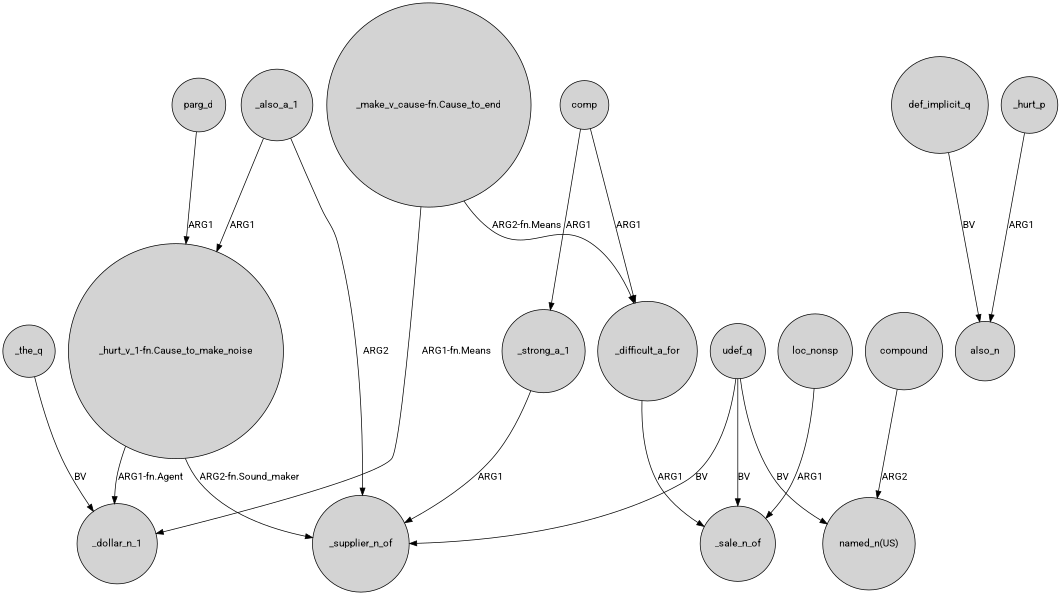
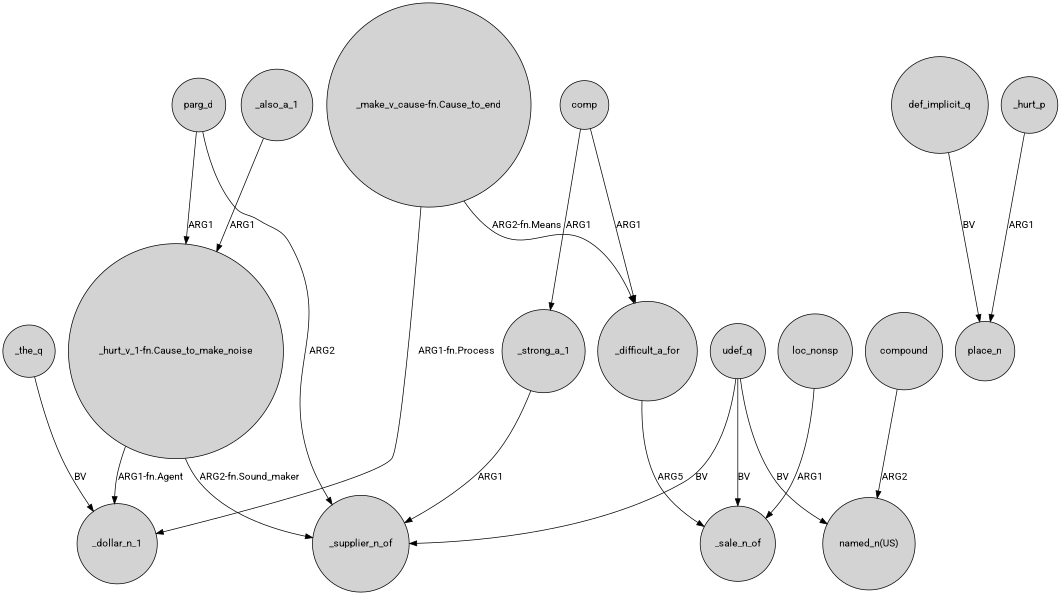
edge "_also_a_1" -> "_supplier_n_of": now "parg_d" -> "_supplier_n_of"
edge "_make_v_cause-fn.Cause_to_end" -> "_dollar_n_1": label "ARG1-fn.Means" -> "ARG1-fn.Process"
node "also_n": label "also_n" -> "place_n"
edge "_difficult_a_for" -> "_sale_n_of": label "ARG1" -> "ARG5"
